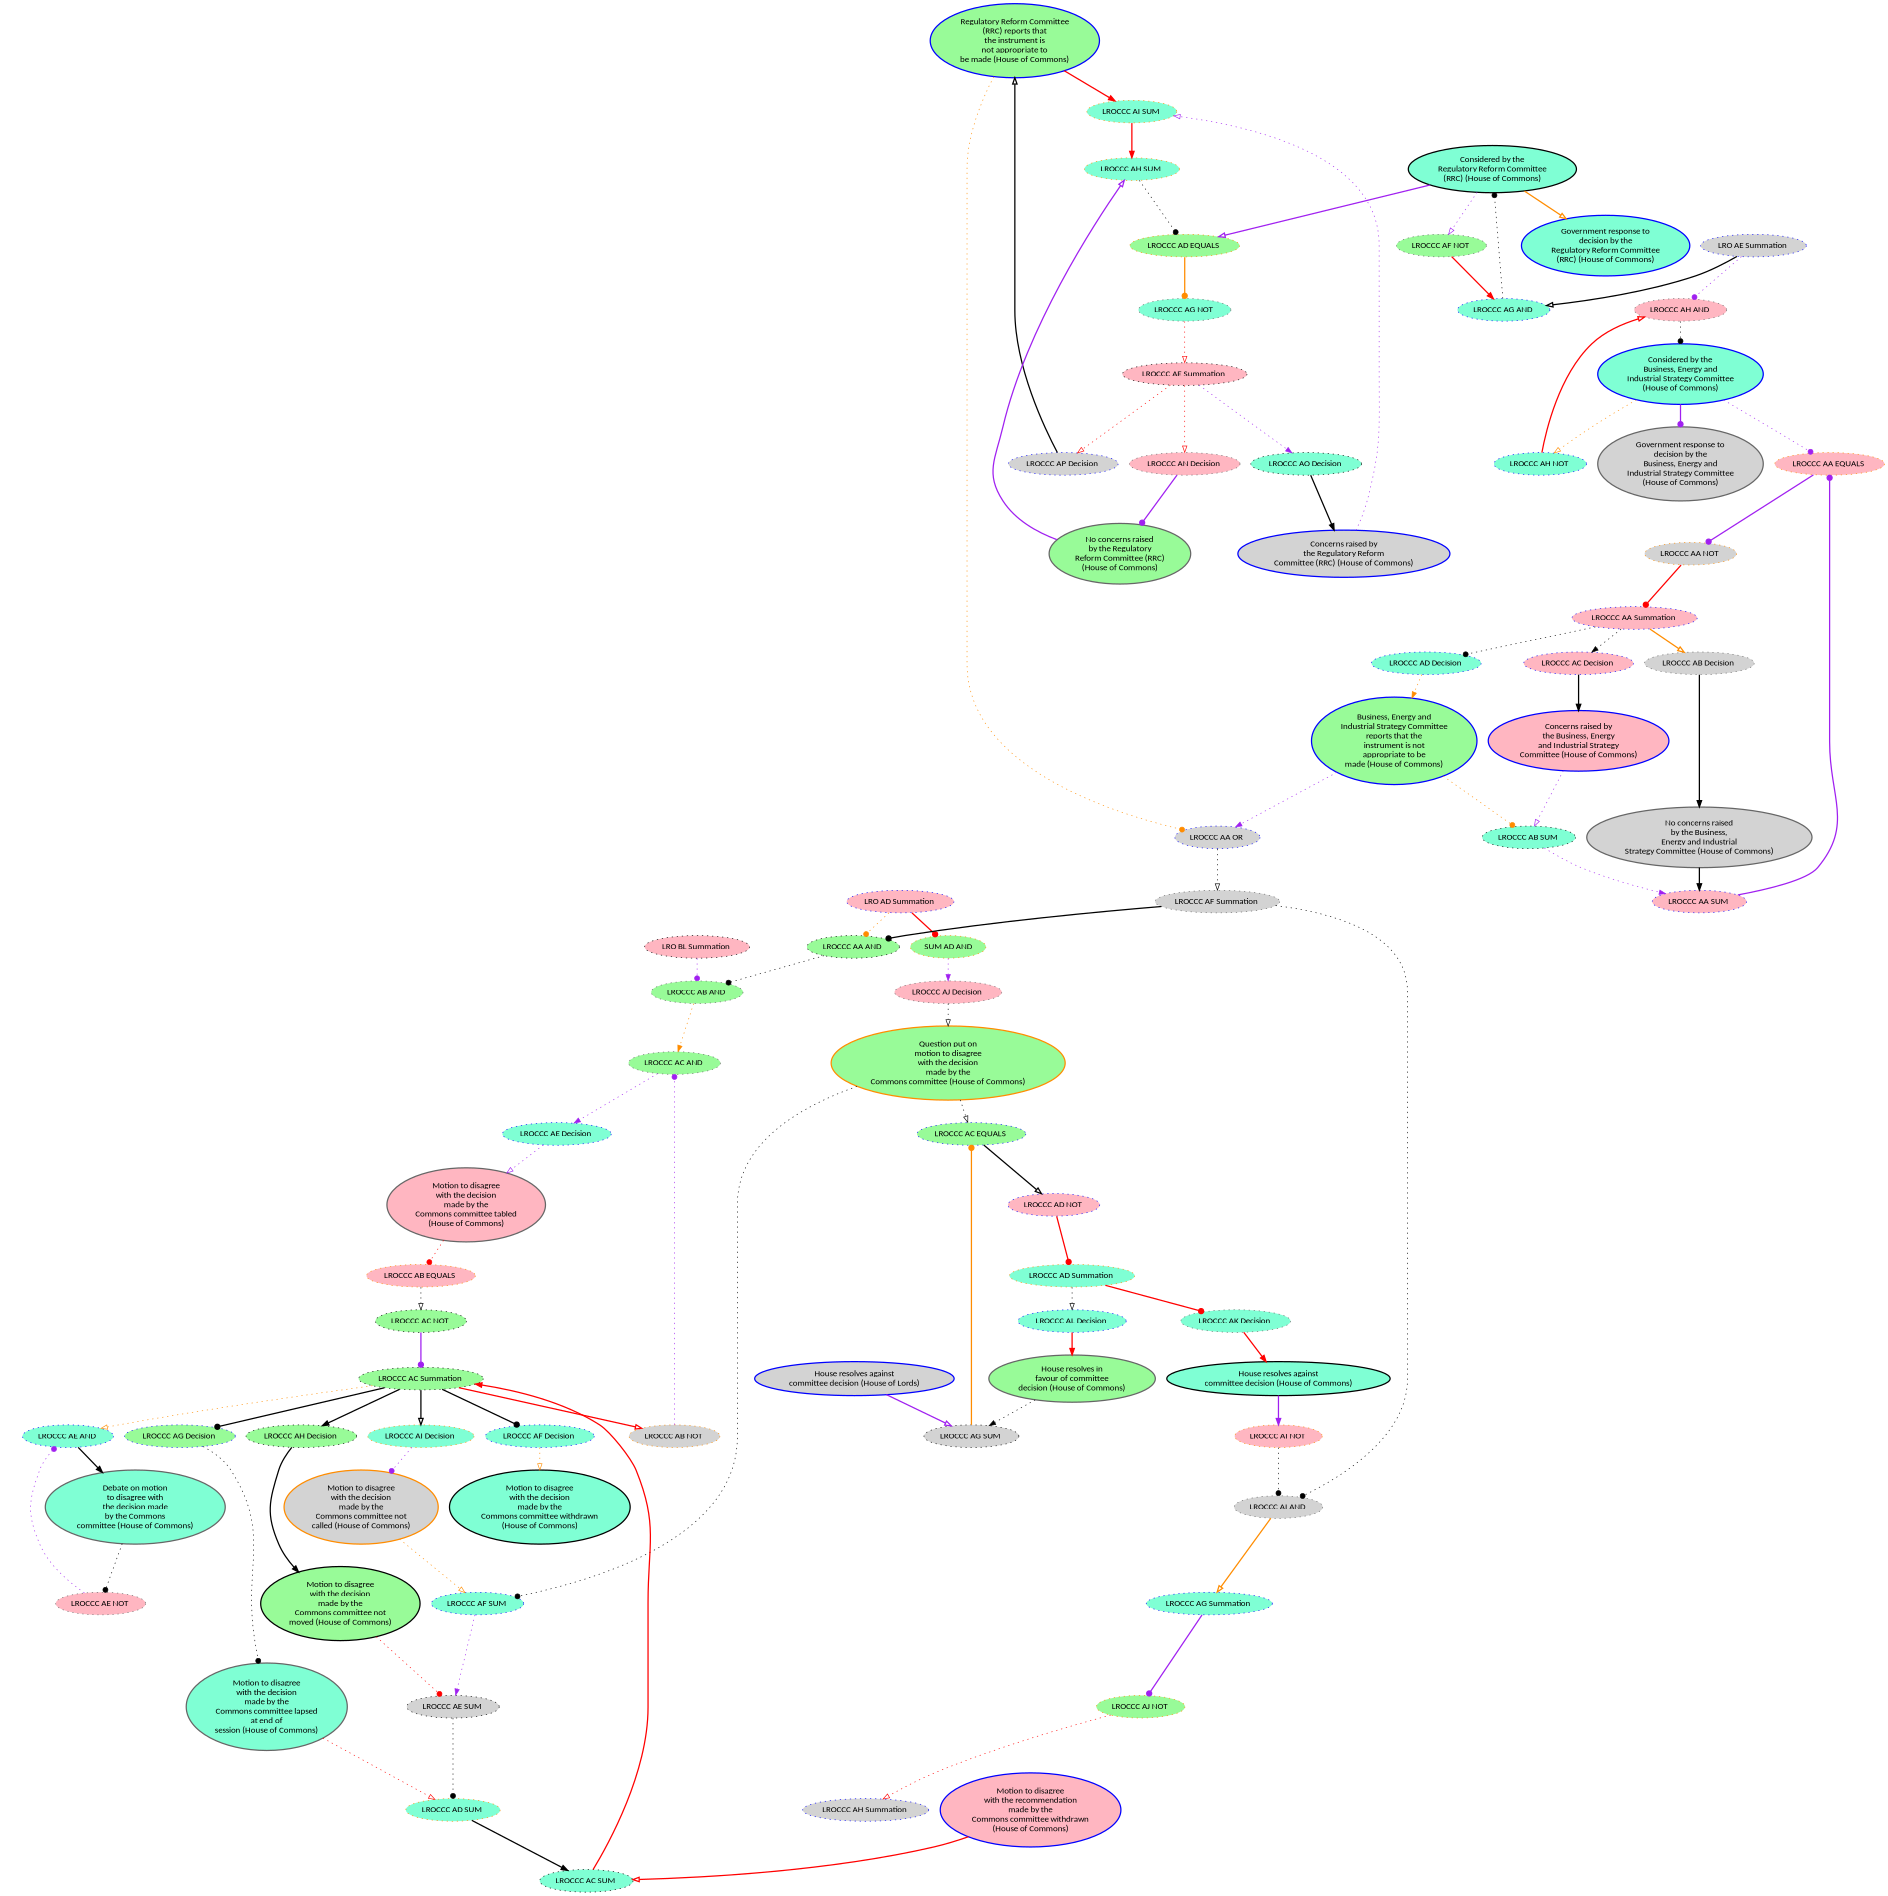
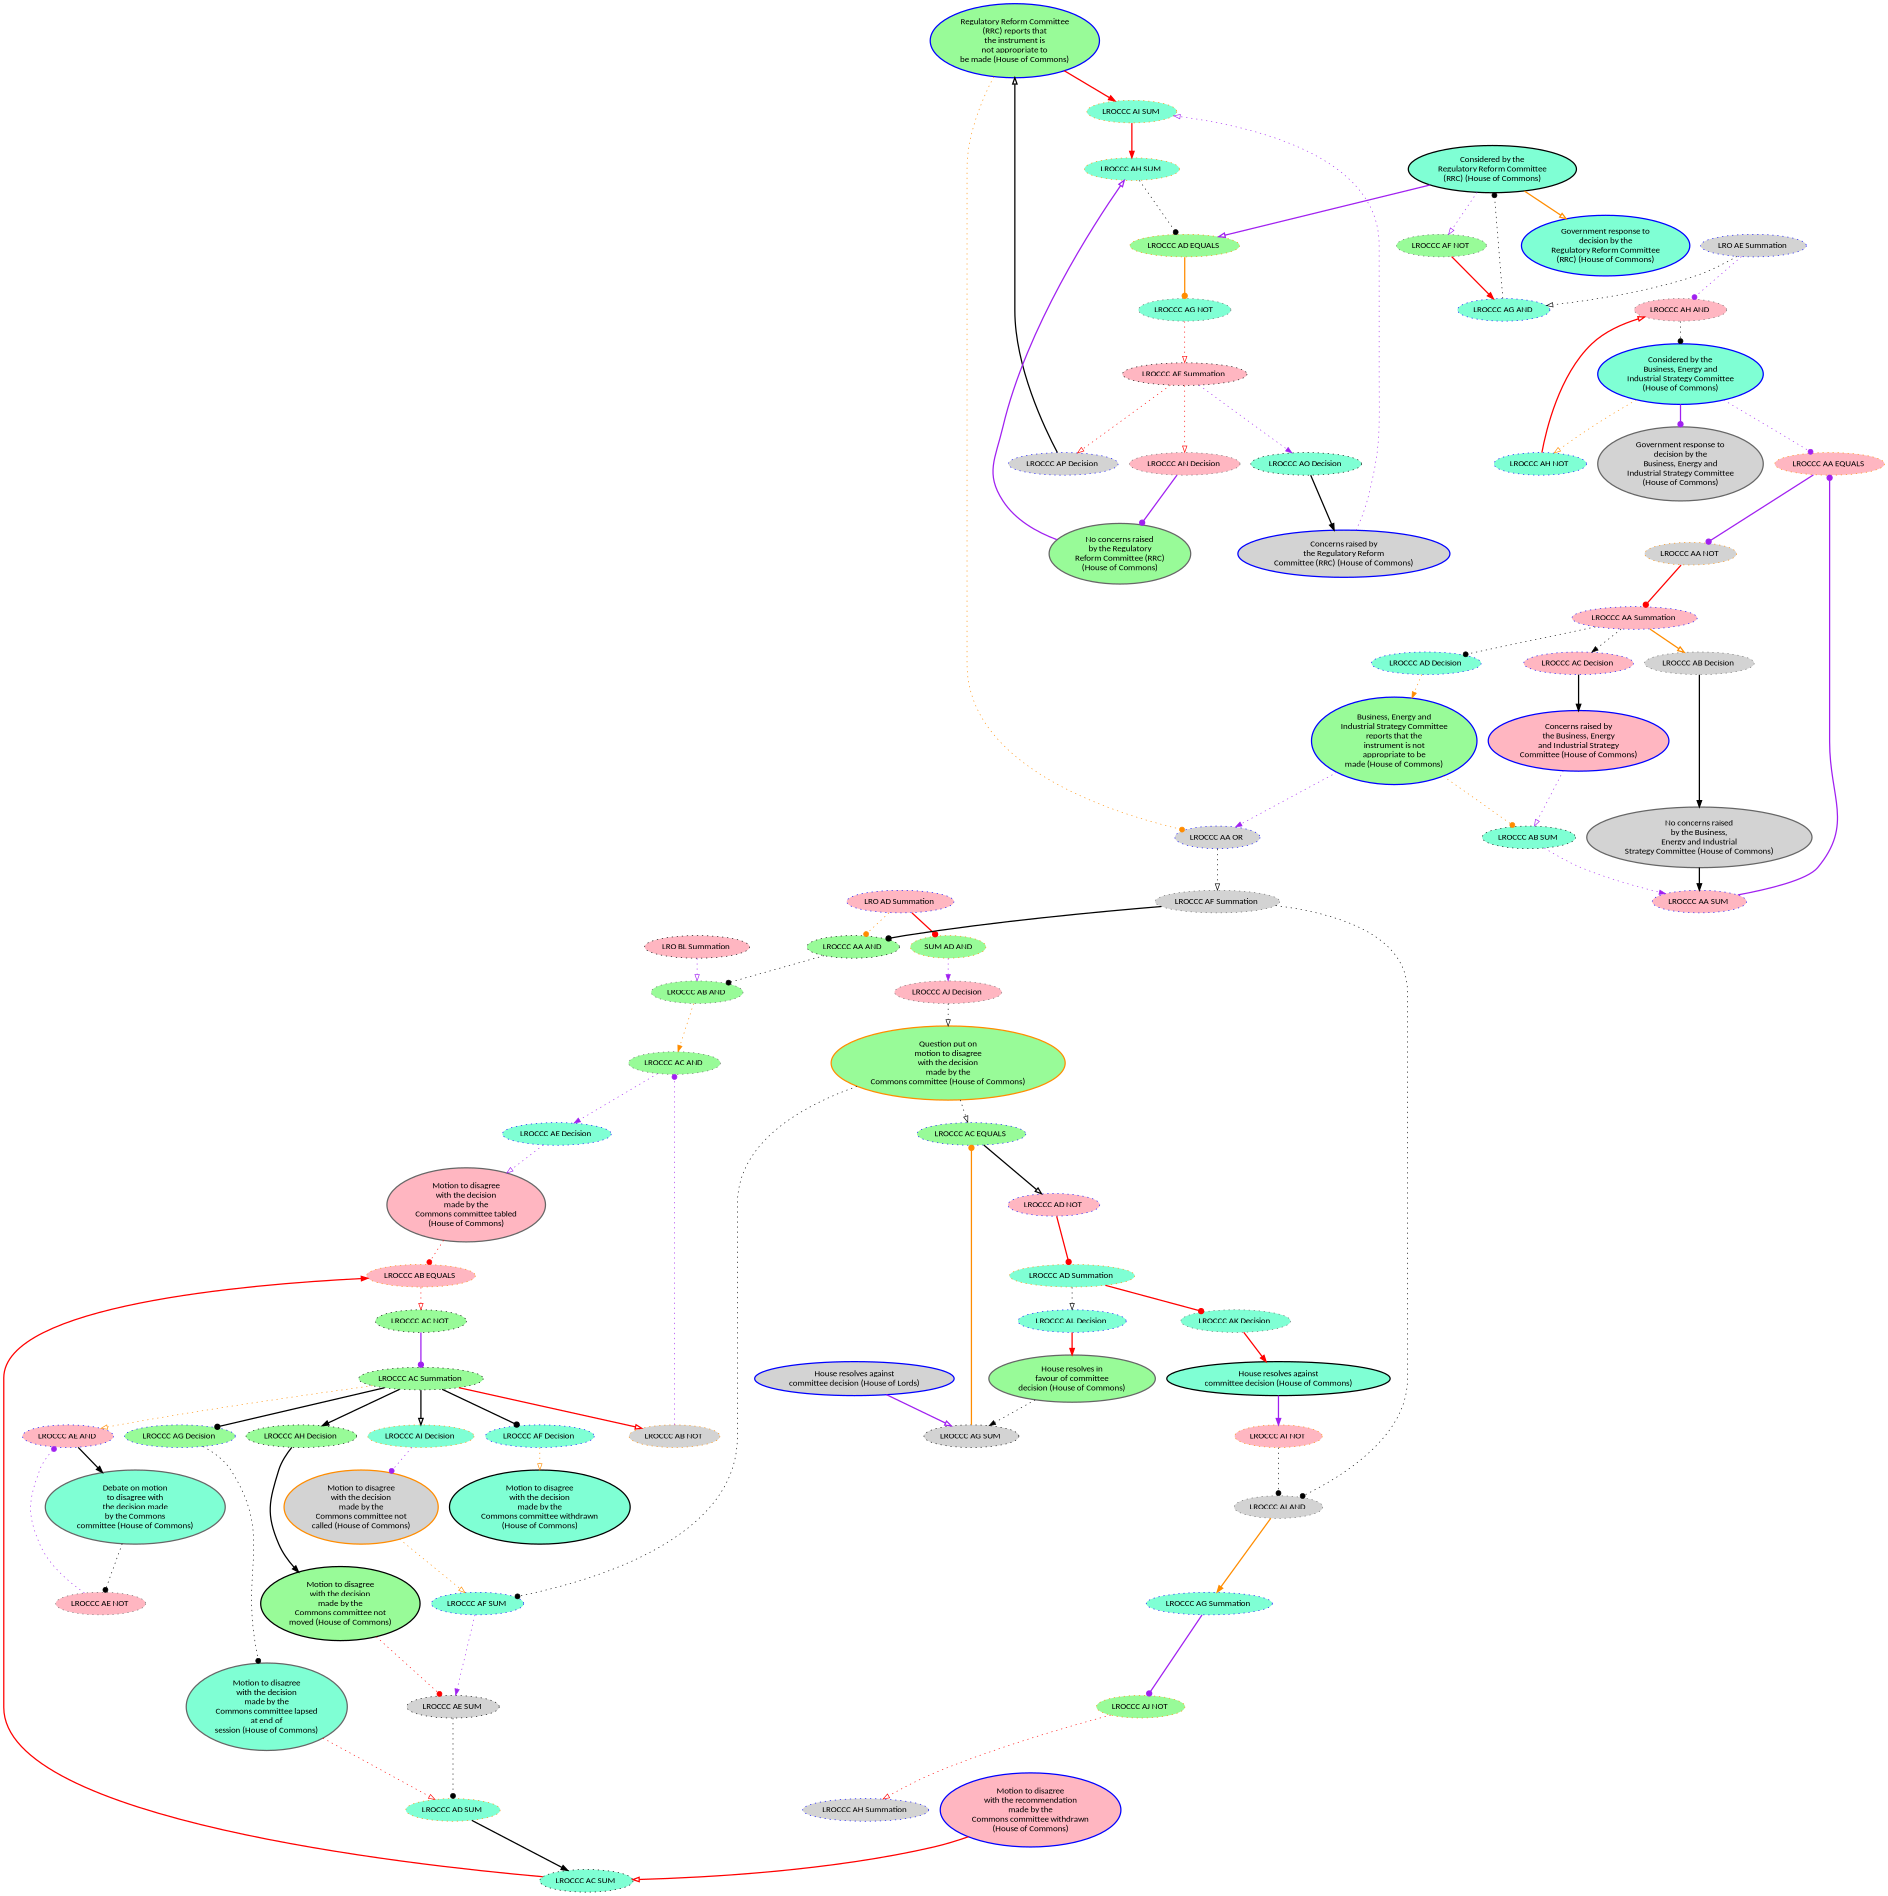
edge "LRO AE Summation" -> "LROCCC AG AND": style bold -> dotted
edge "LRO BL Summation" -> "LROCCC AB AND": arrowhead dot -> onormal
edge "LROCCC AB EQUALS" -> "LROCCC AC NOT": color black -> red
node "LROCCC AE AND": fillcolor aquamarine -> lightpink
edge "LROCCC AI AND" -> "LROCCC AG Summation": arrowhead onormal -> normal
edge "LROCCC AC SUM" -> "LROCCC AC Summation": now "LROCCC AC SUM" -> "LROCCC AB EQUALS"
